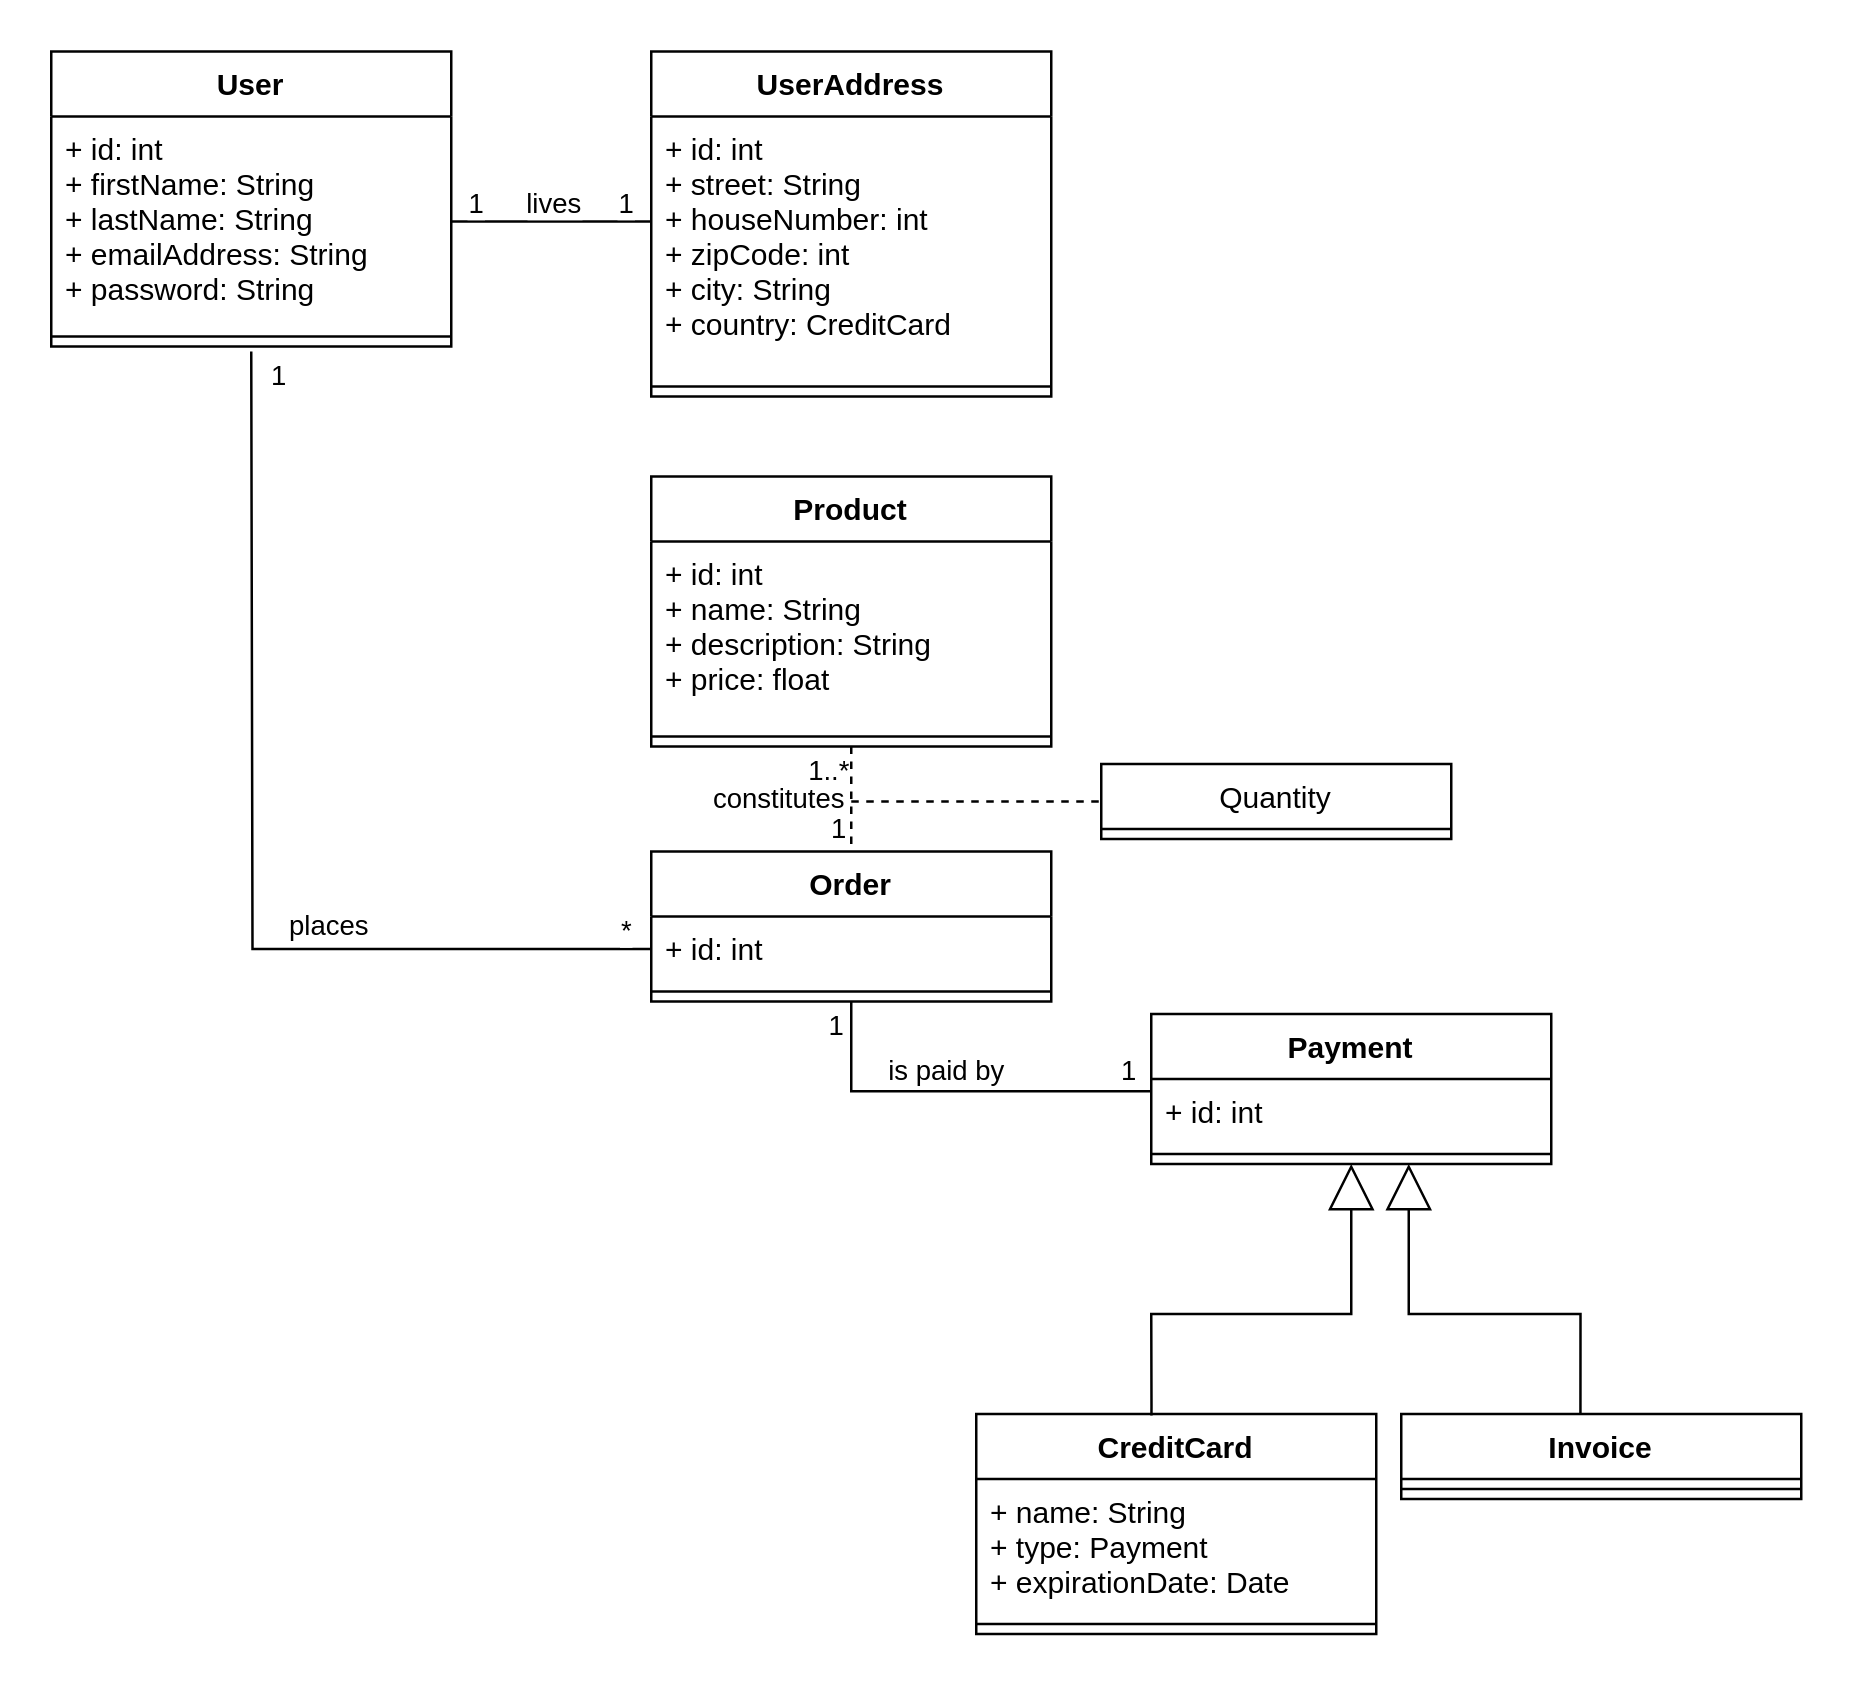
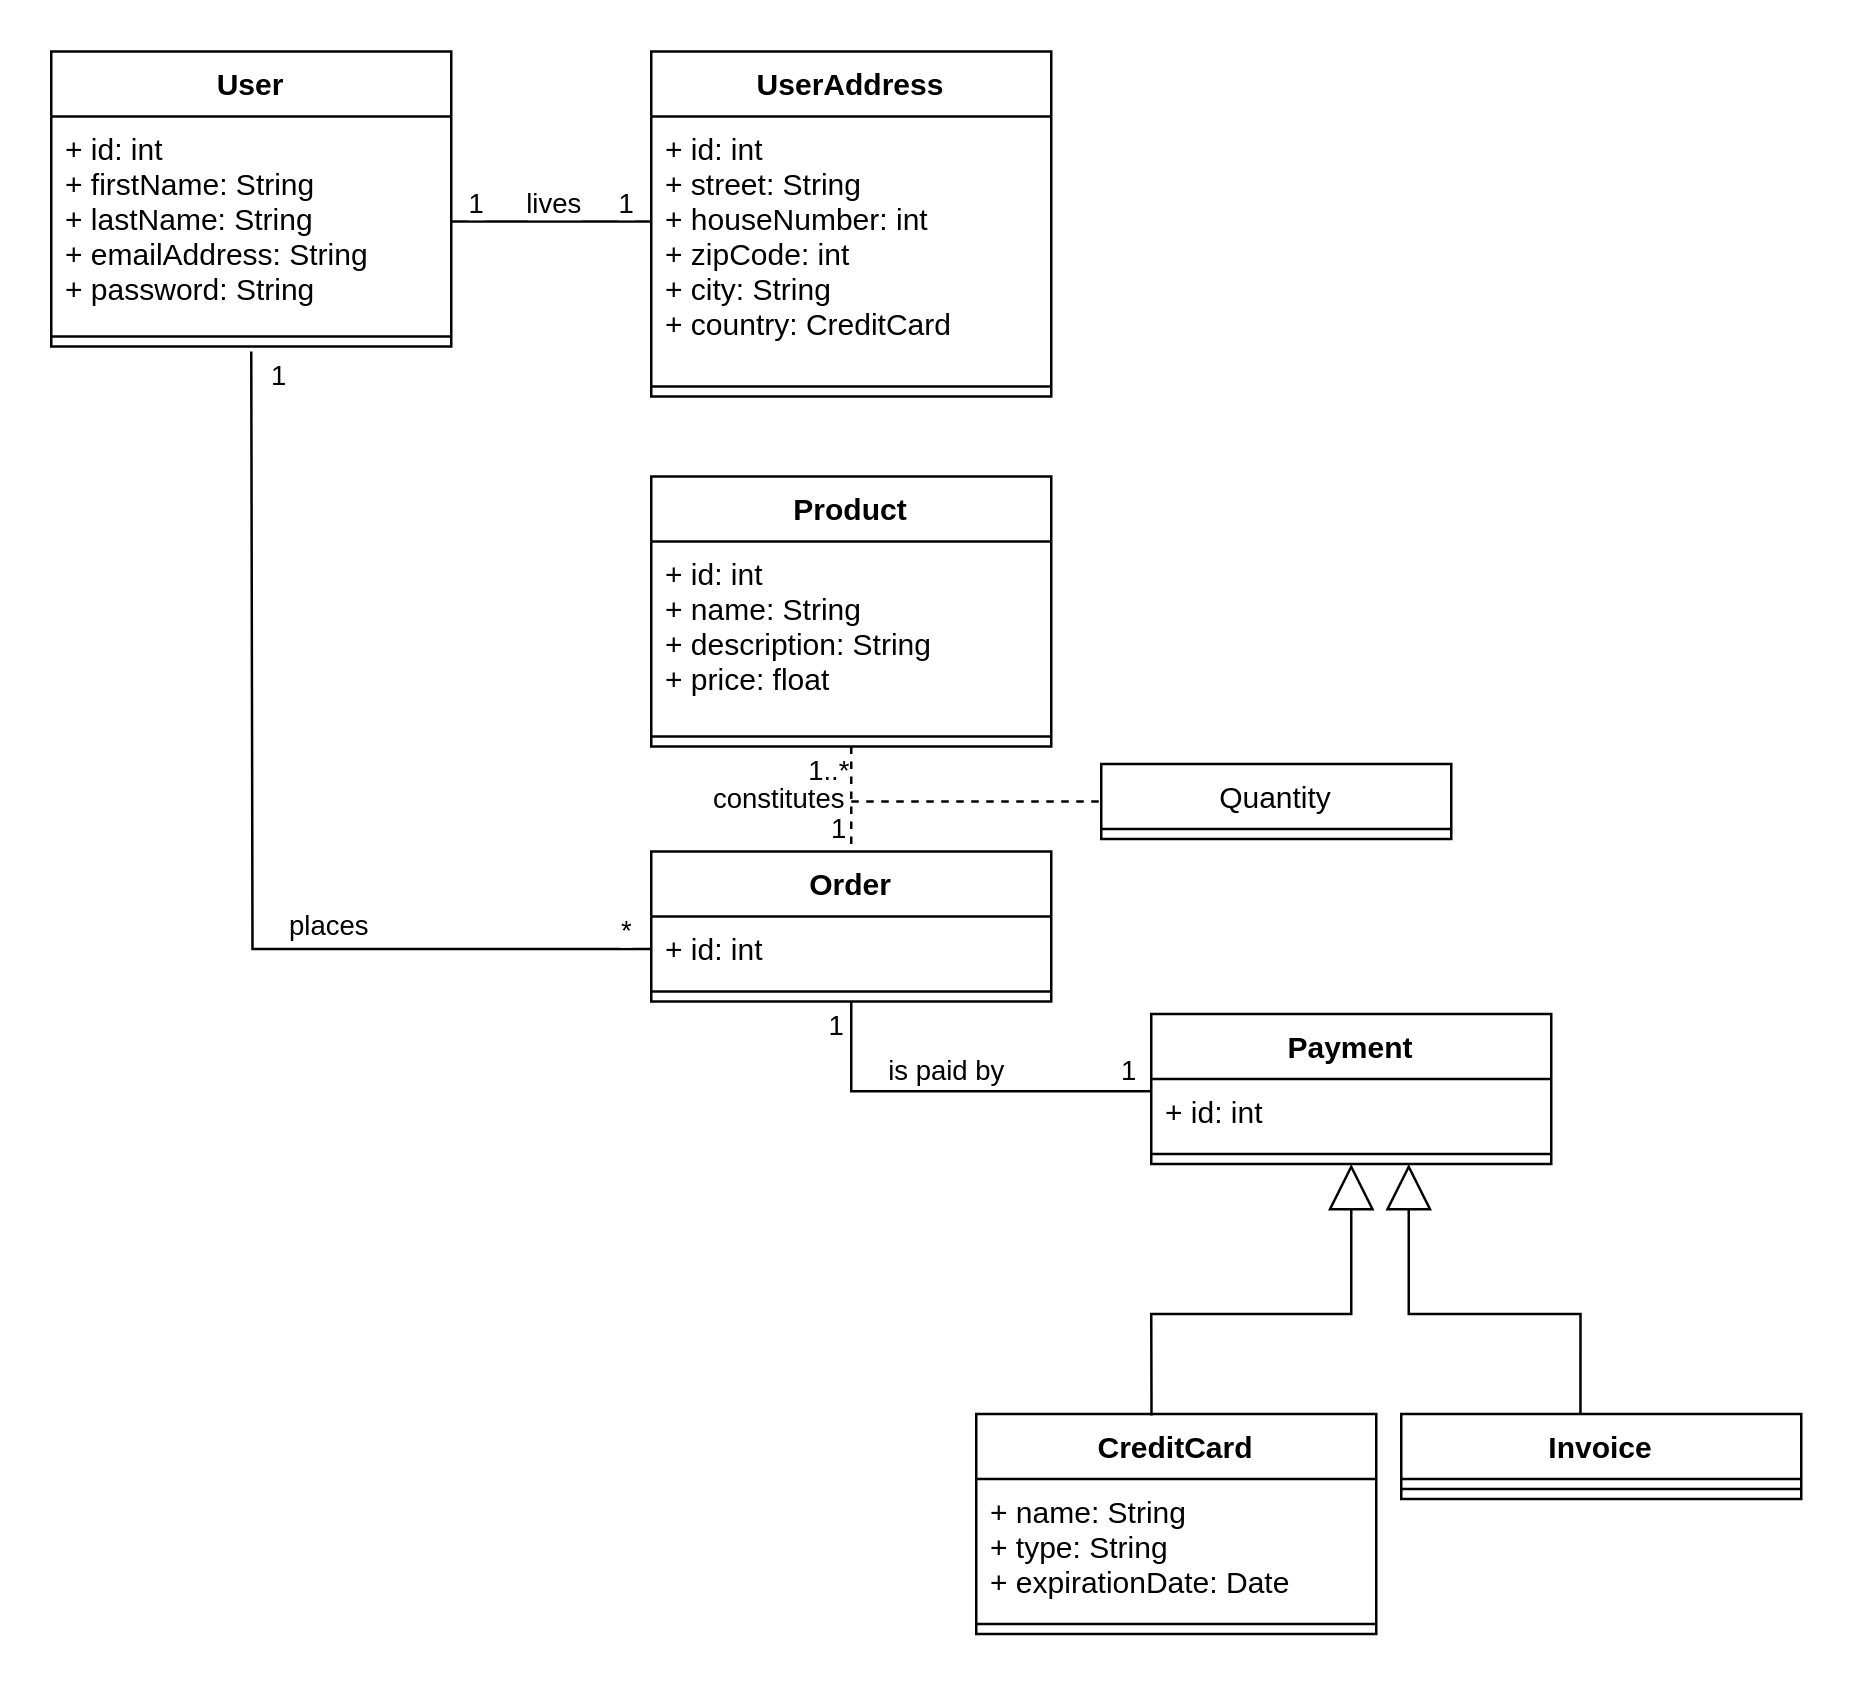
node "+ name: String + type: Payment + expirationDate: Date": label "+ name: String + type: Payment + expirationDate: Date" -> "+ name: String + type: String + expirationDate: Date"
